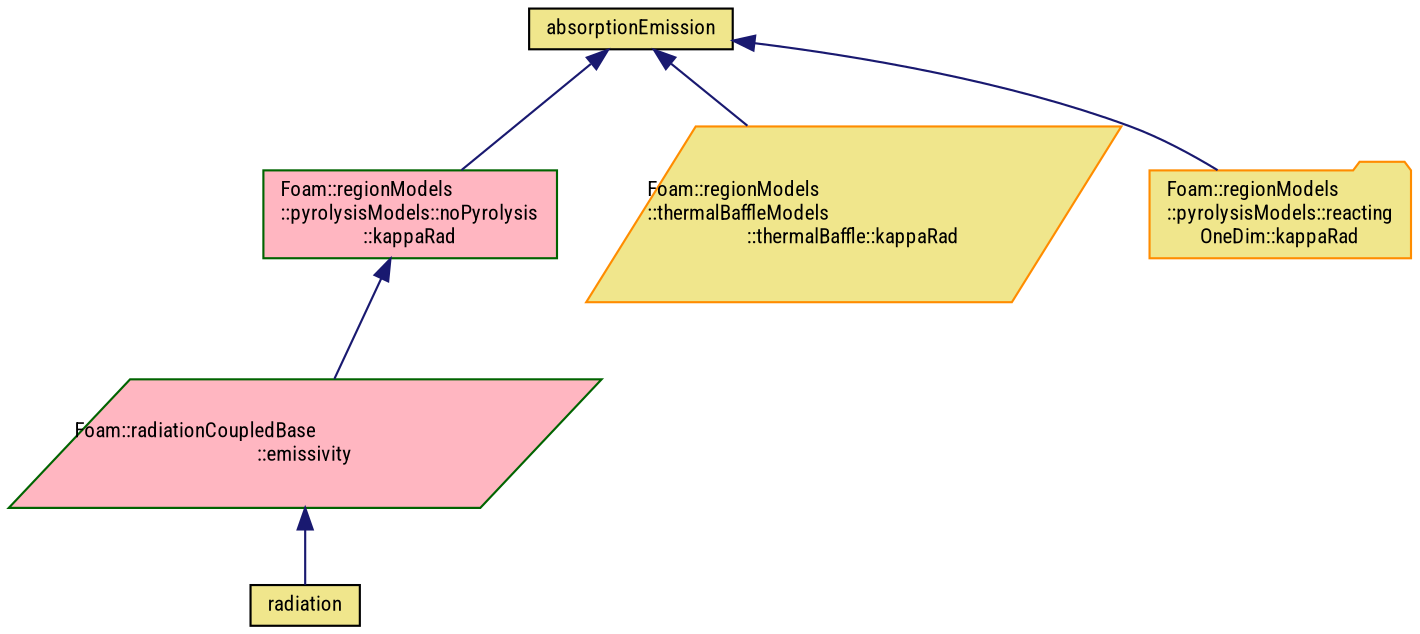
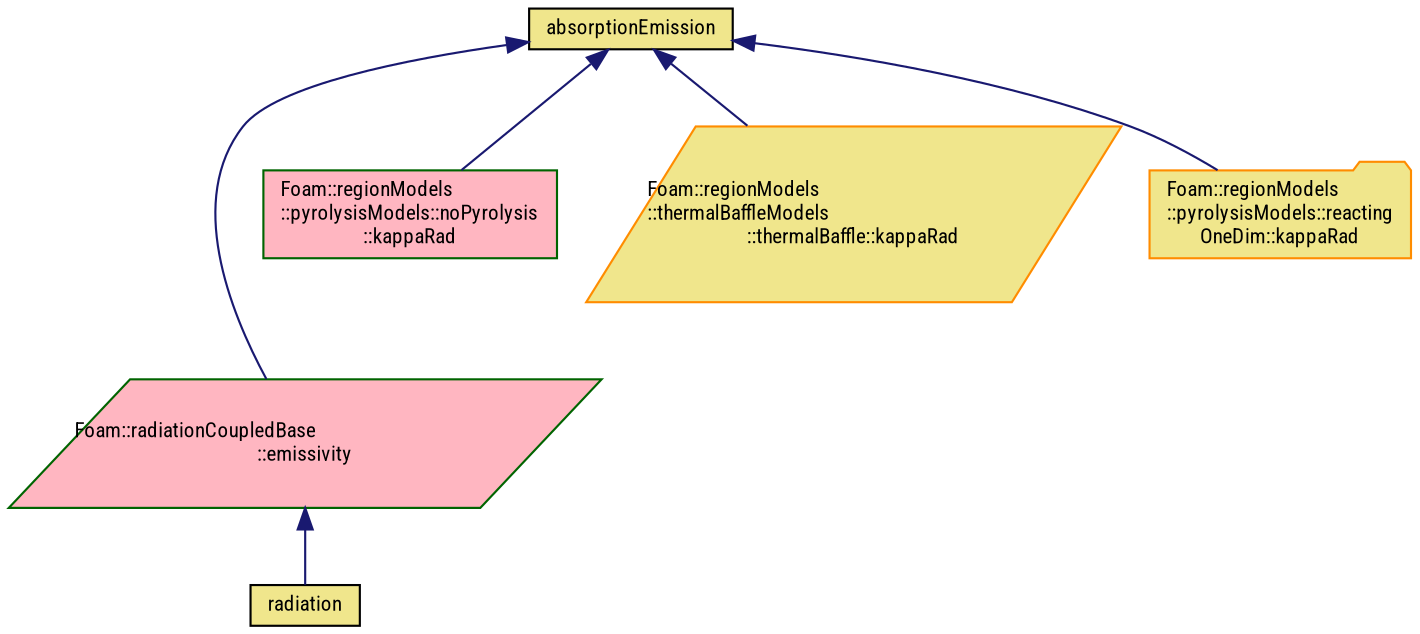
edge "Foam::radiationCoupledBase ::emissivity" -> "Foam::regionModels ::pyrolysisModels::noPyrolysis ::kappaRad": now "Foam::radiationCoupledBase ::emissivity" -> "absorptionEmission"
